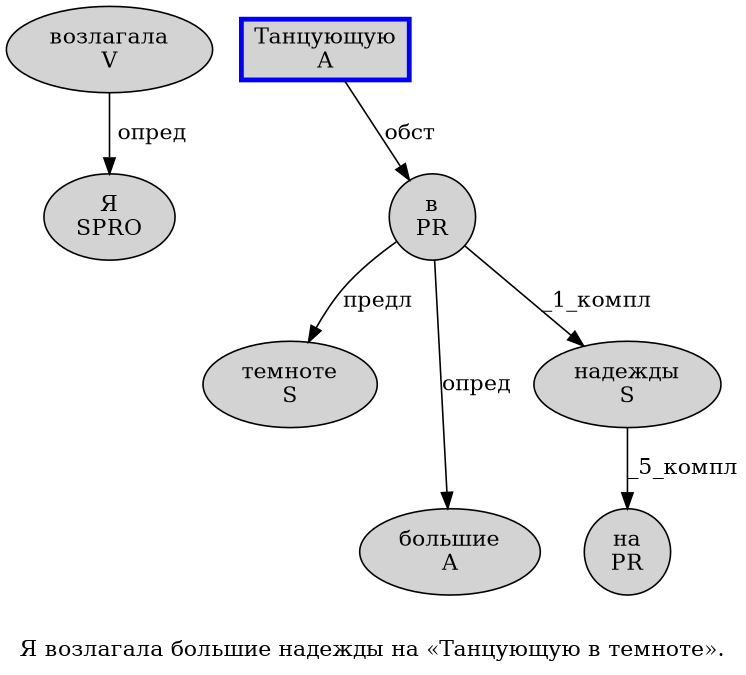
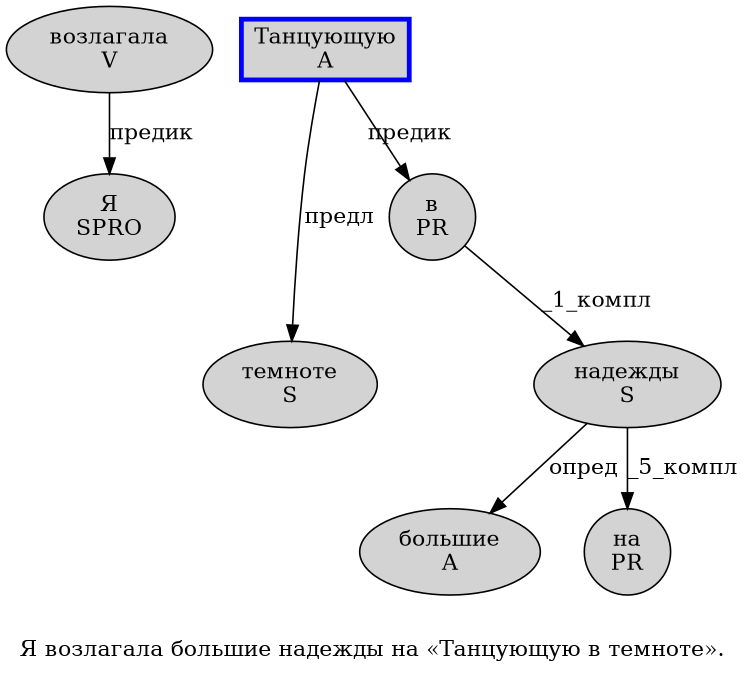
edge "возлагала V" -> "Я SPRO": label "опред" -> "предик"
edge "Танцующую A" -> "в PR": label "обст" -> "предик"
edge "в PR" -> "темноте S": now "Танцующую A" -> "темноте S"
edge "в PR" -> "большие A": now "надежды S" -> "большие A"
